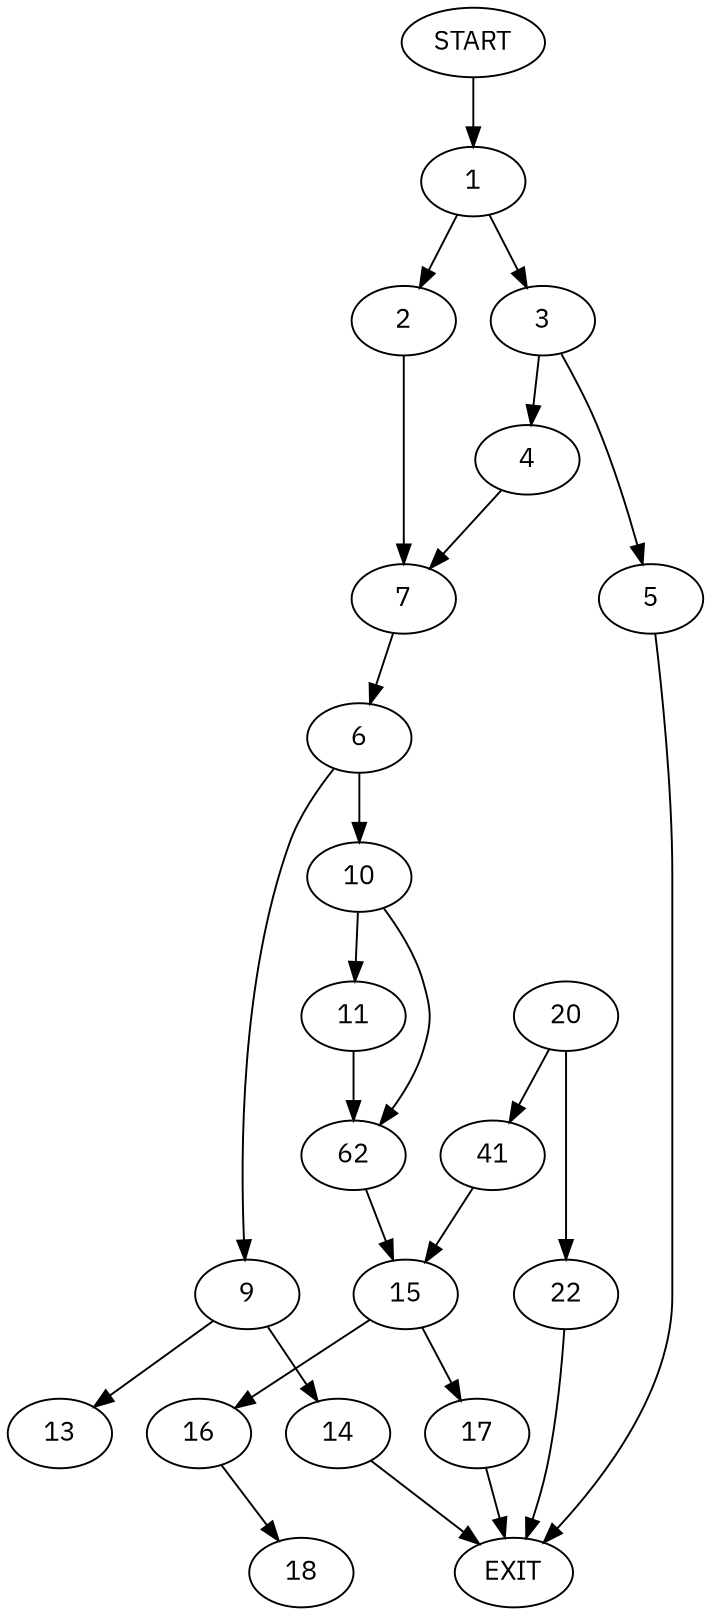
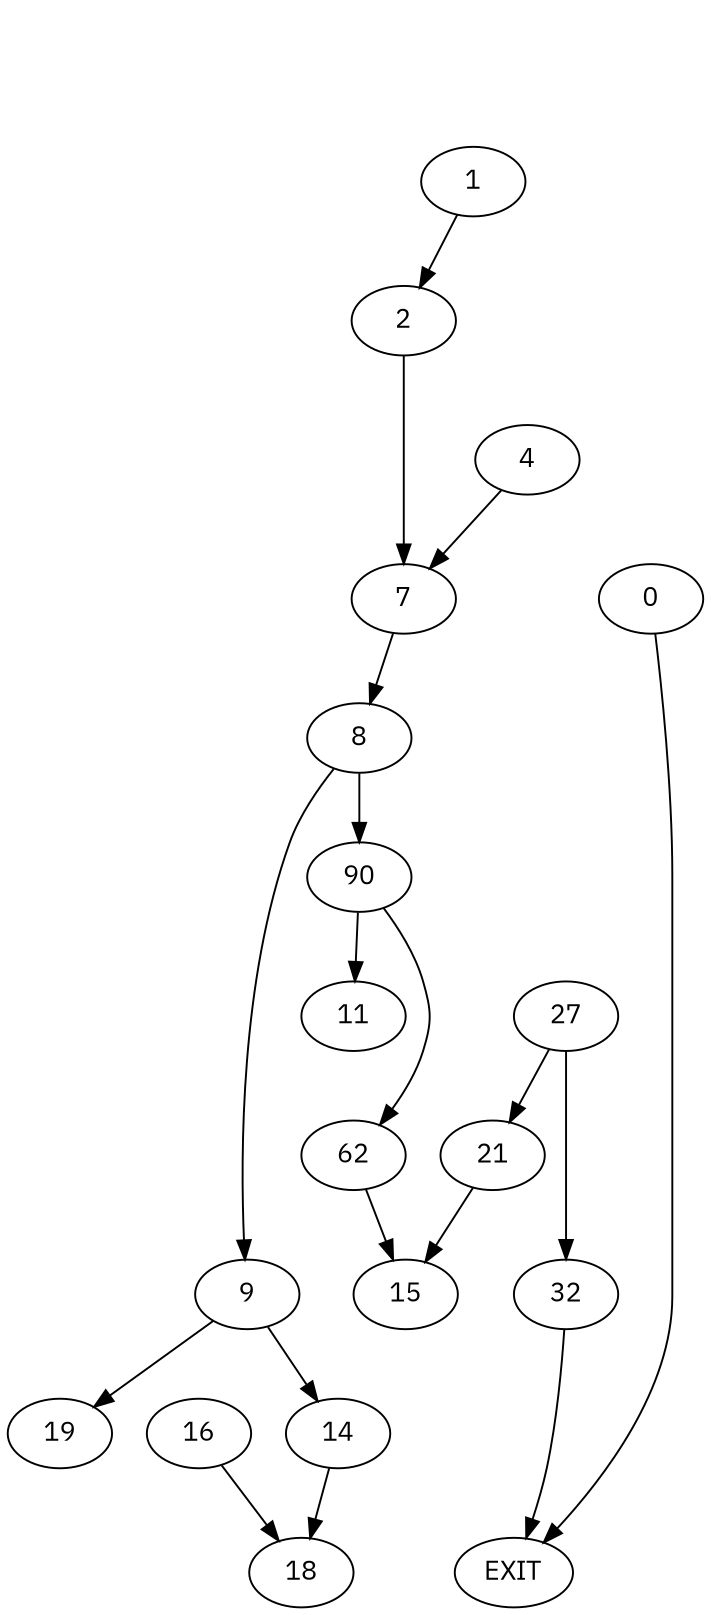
node "START": removed
node "3": removed
node "5": label "5" -> "0"
node "6": label "6" -> "8"
node "10": label "10" -> "90"
node "20": label "20" -> "27"
edge "11" -> "62": removed
node "41": label "41" -> "21"
node "22": label "22" -> "32"
edge "15" -> "16": removed
node "13": label "13" -> "19"
node "17": removed
edge "14" -> "EXIT": now "14" -> "18"
